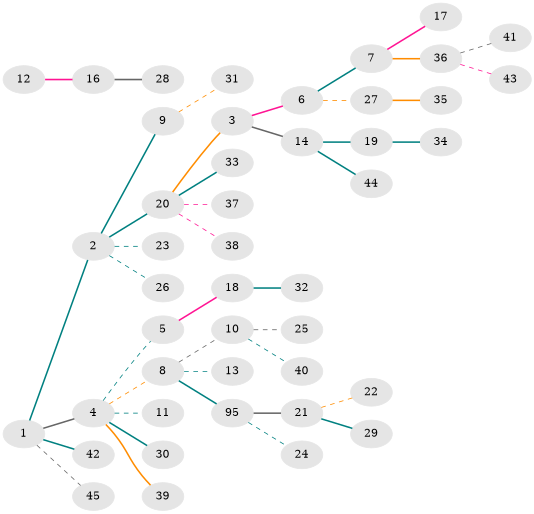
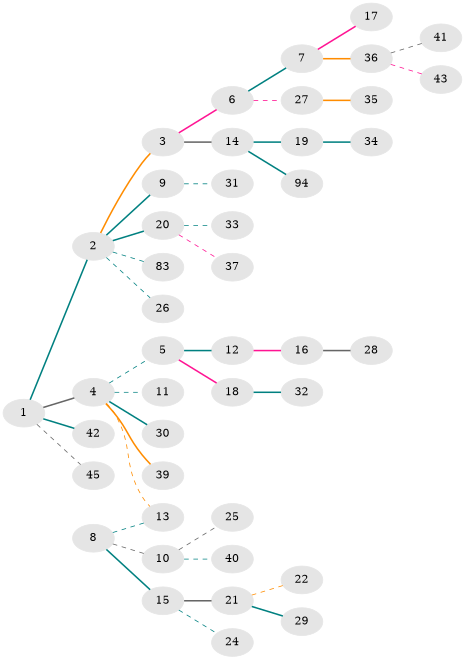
edge "31" -- "9": color darkorange -> teal
edge "6" -- "27": color darkorange -> deeppink
edge "3" -- "20": now "3" -- "2"
edge "33" -- "20": style bold -> dashed
node "44": label "44" -> "94"
node "23": label "23" -> "83"
node "38": removed
edge "5" -- "12": added
edge "8" -- "4": now "13" -- "4"
node "95": label "95" -> "15"
